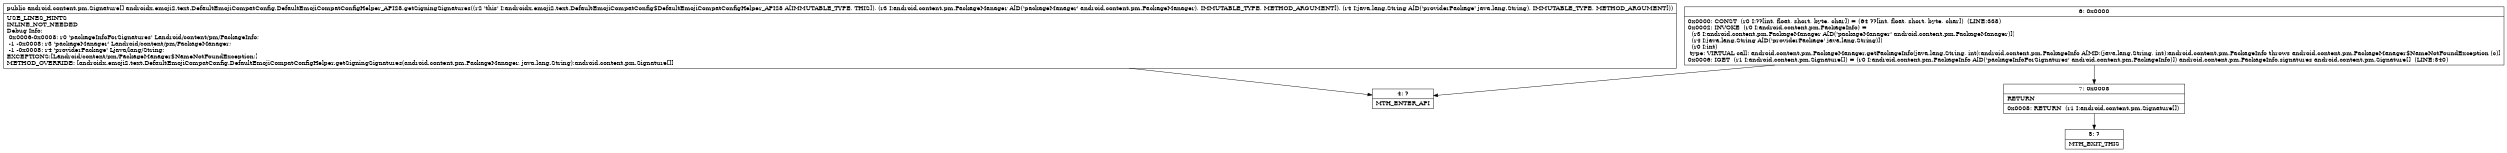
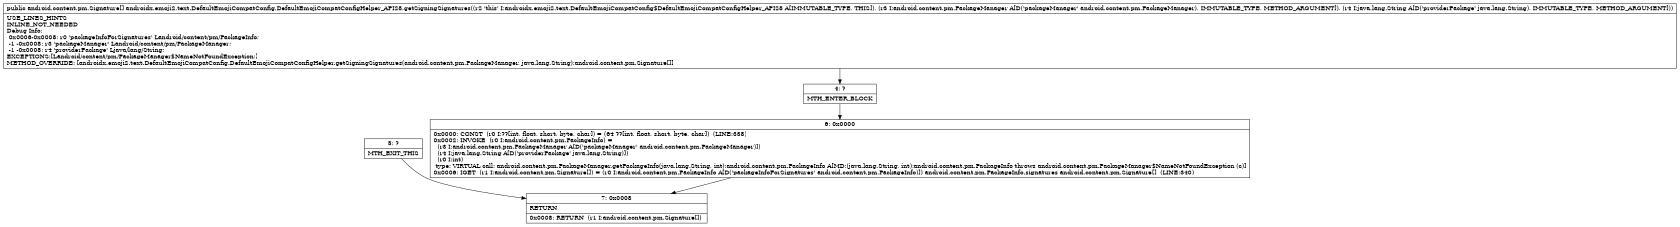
edge "6: 0x0000" -> "4: ?": reversed
node "4: ?": text "MTH_ENTER_API" -> "MTH_ENTER_BLOCK"
edge "7: 0x0008" -> "5: ?": reversed
